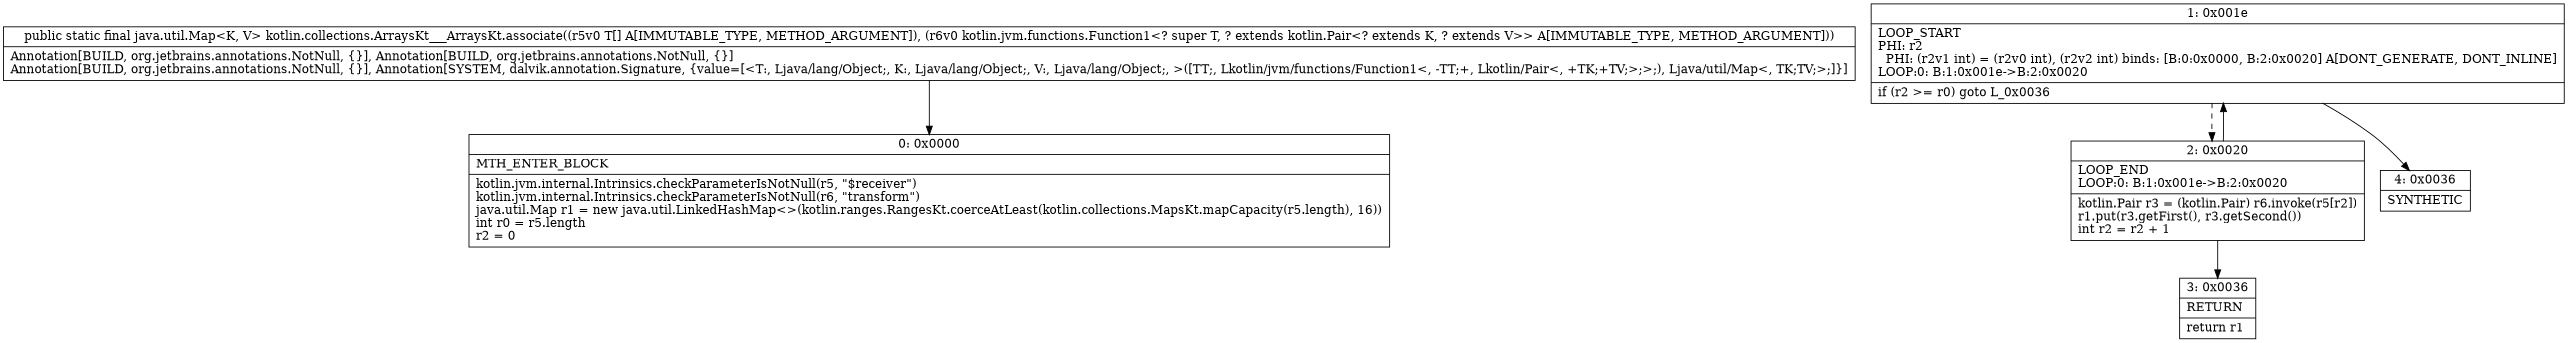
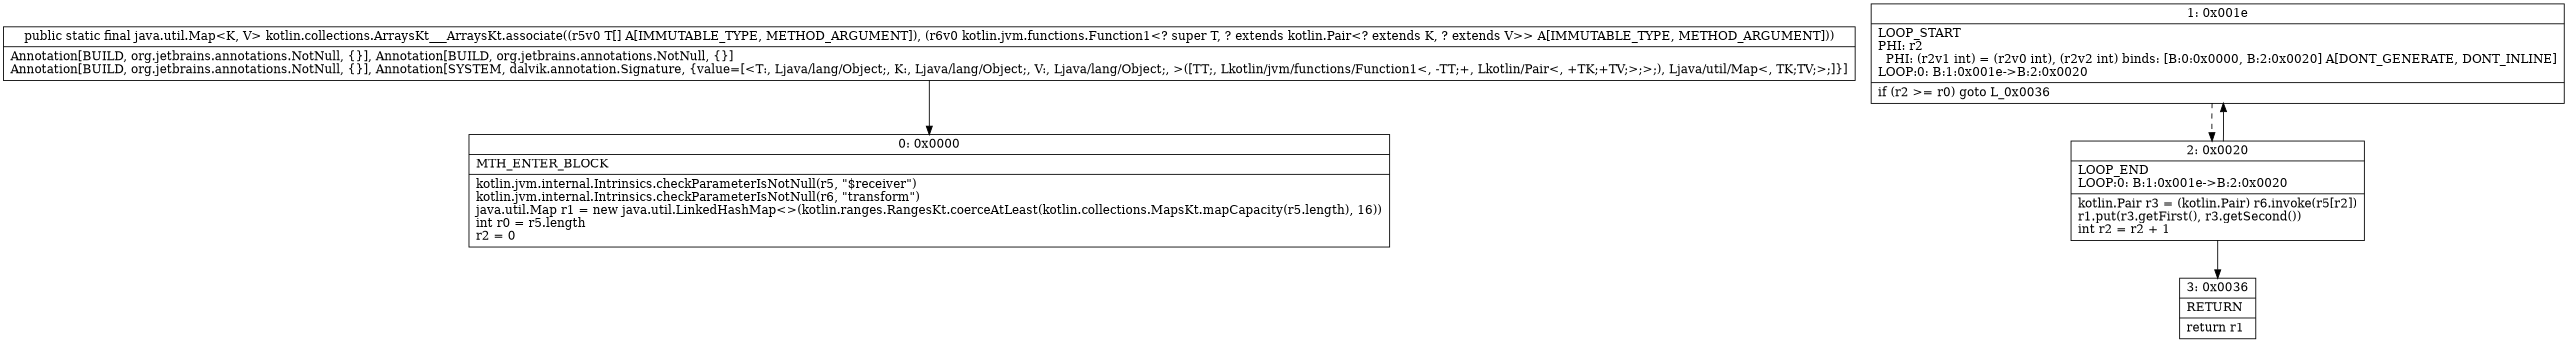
node "4: 0x0036": removed
